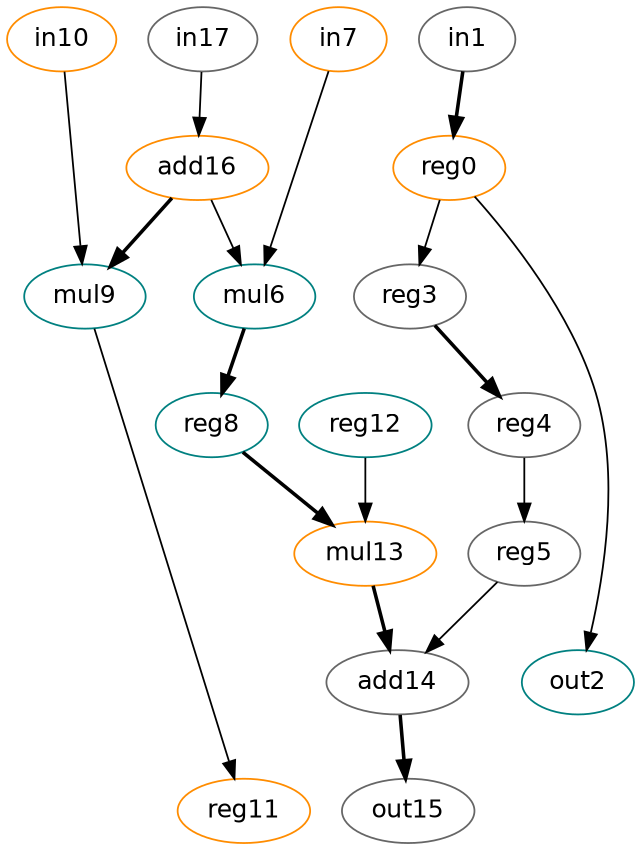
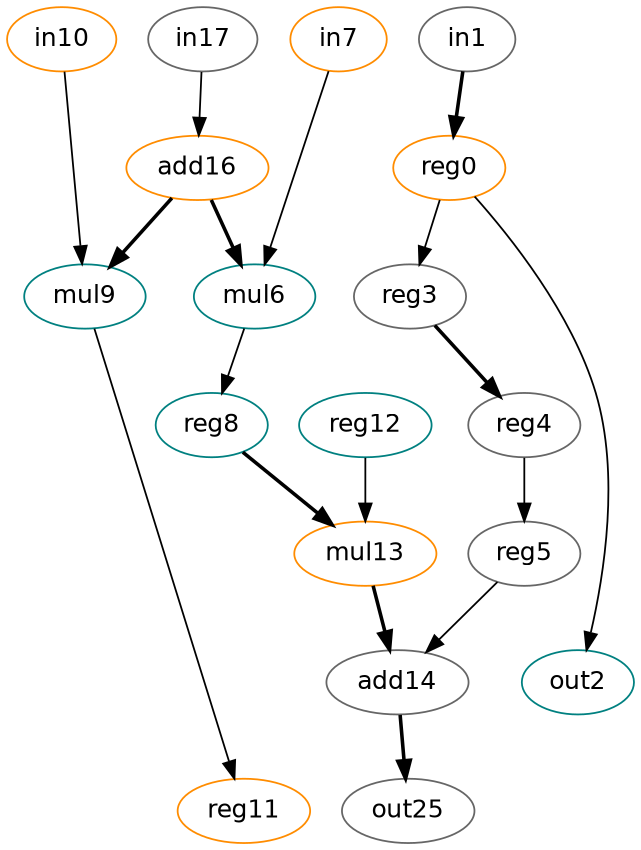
edge "add16" -> "mul6": style solid -> bold
edge "mul6" -> "reg8": style bold -> solid
node "out15": label "out15" -> "out25"
